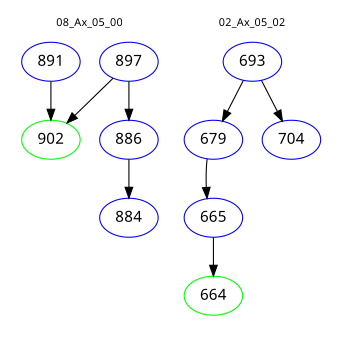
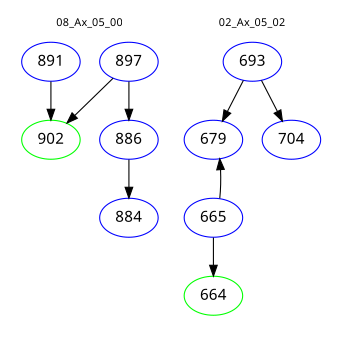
edge "679" -> "665": reversed
